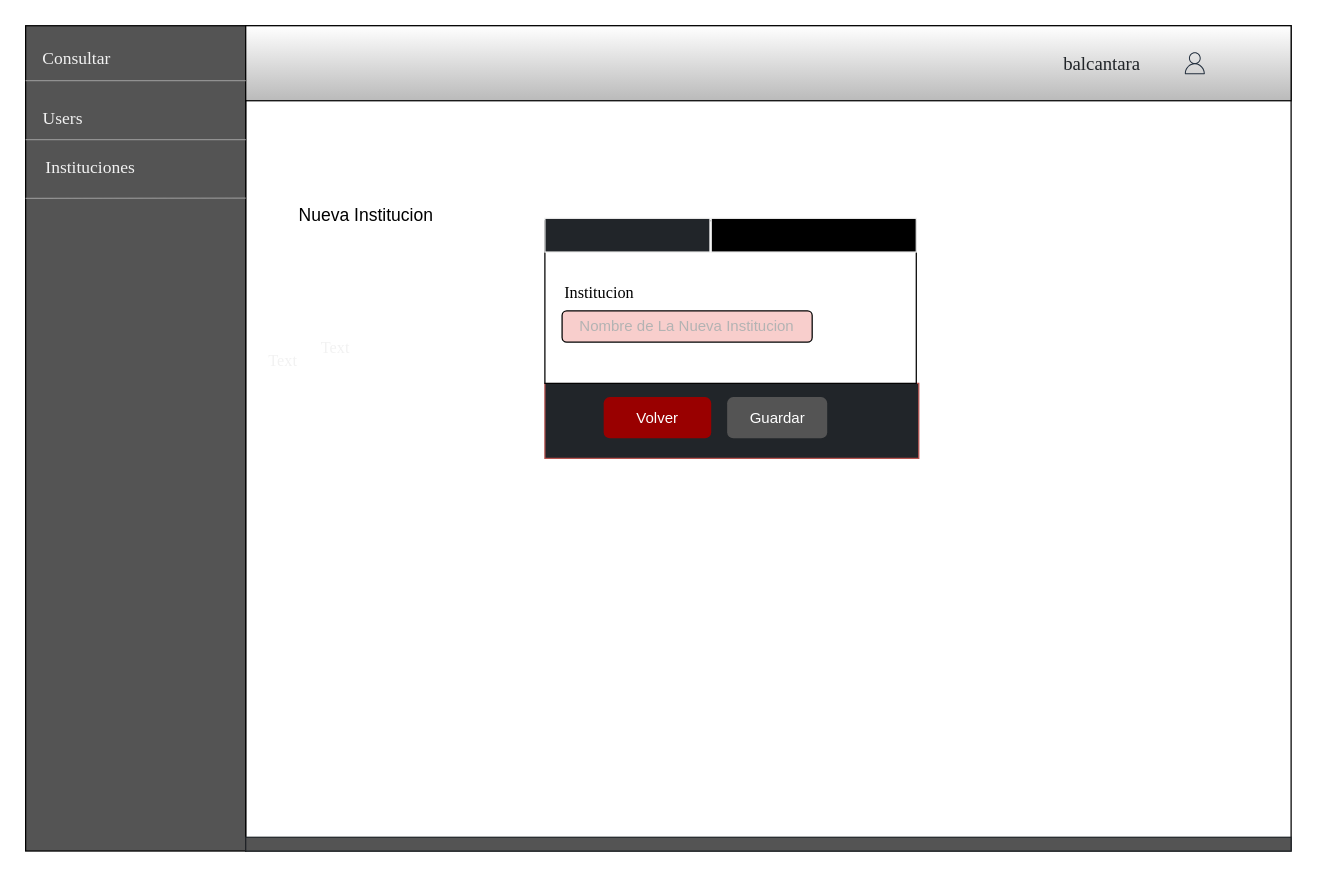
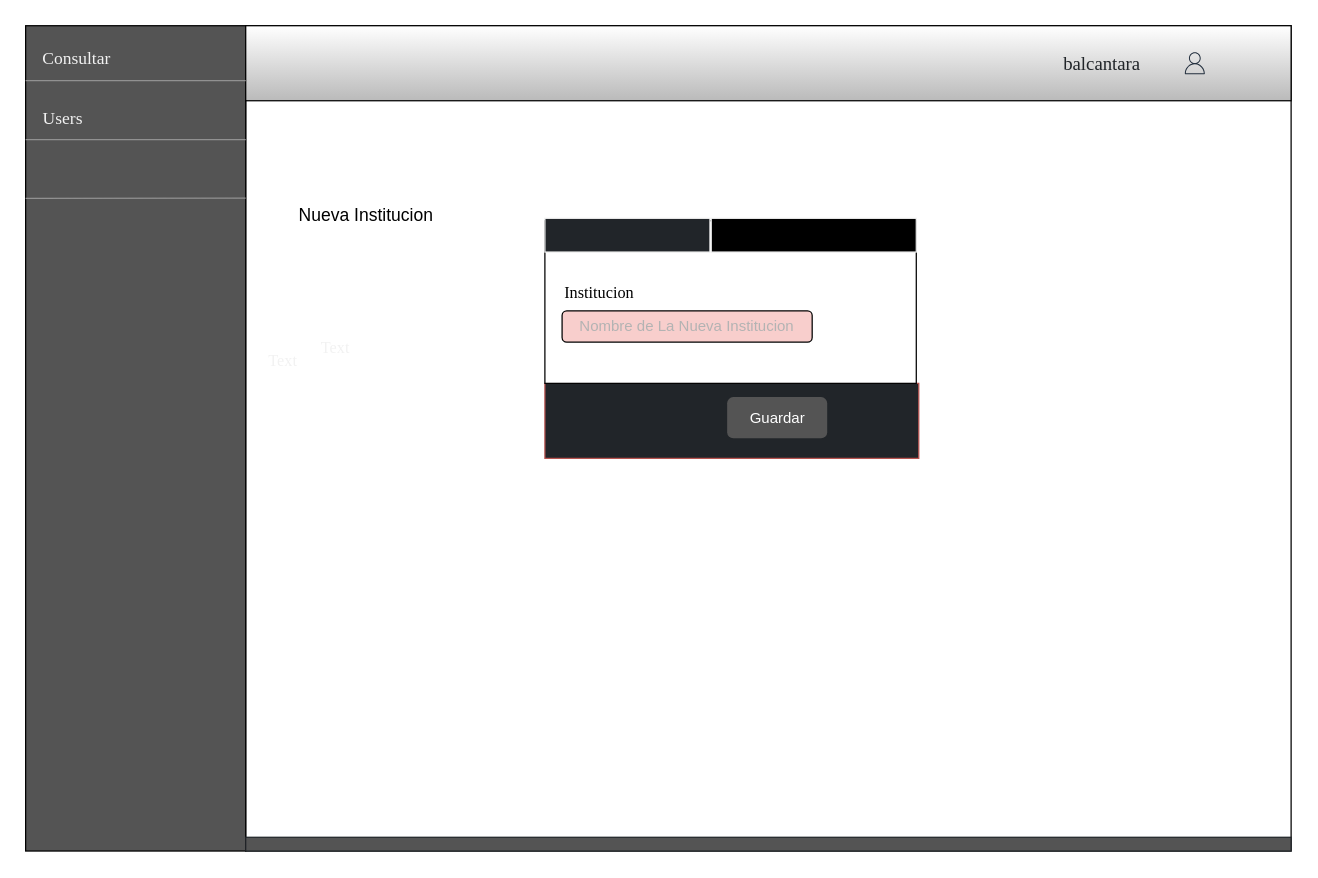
node "Instituciones": removed
node "Volver": removed
